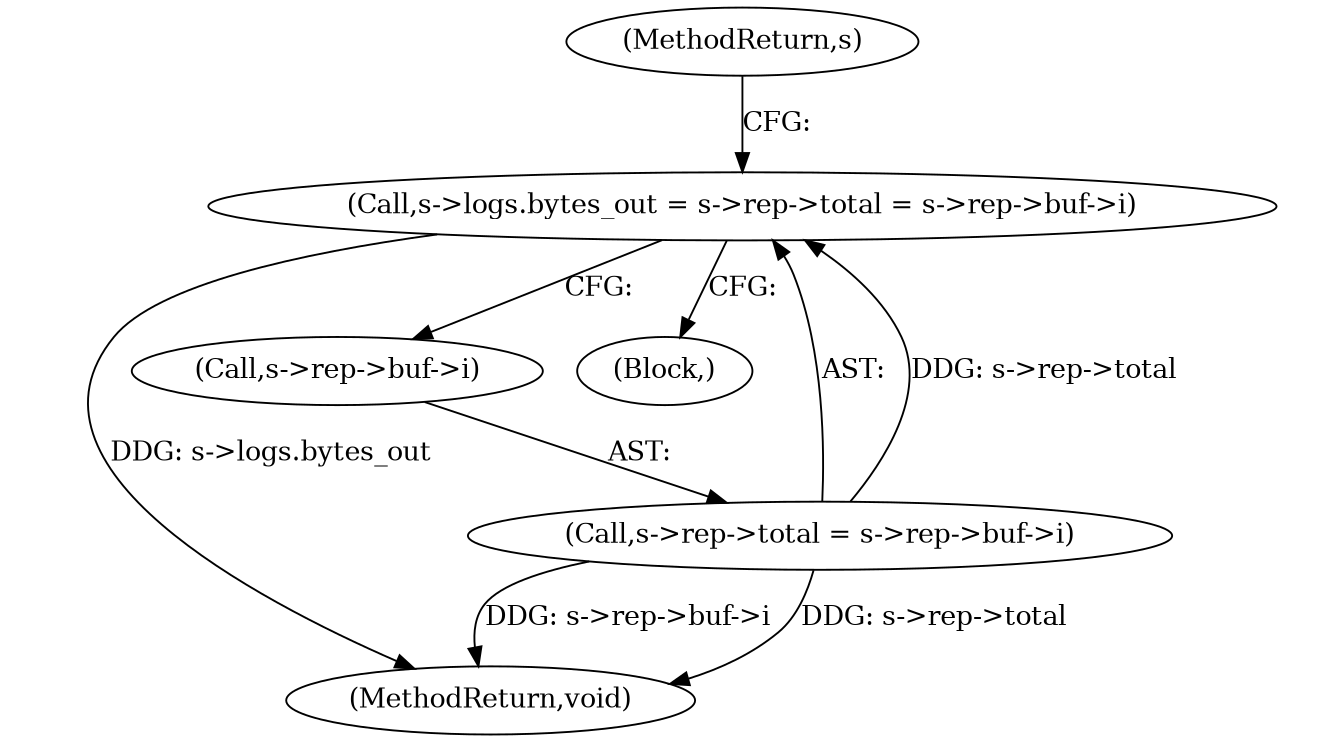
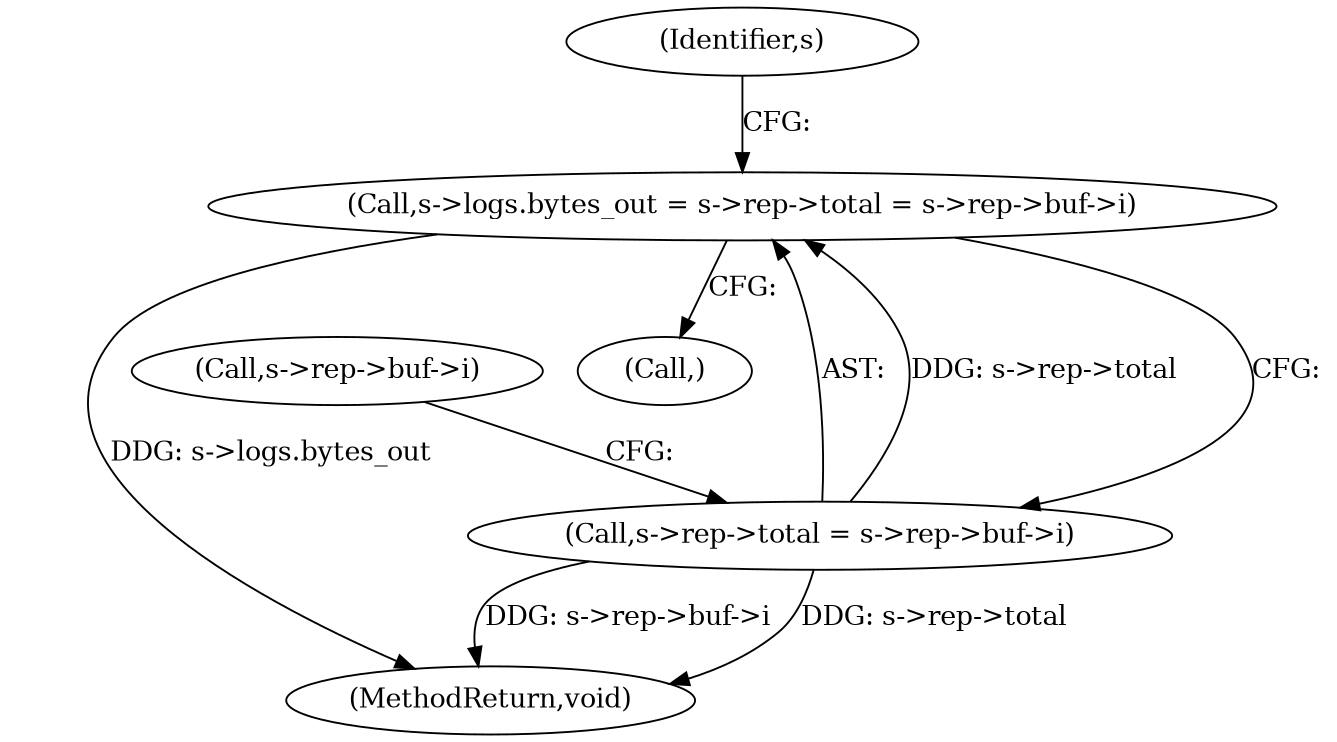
node "(MethodReturn,s)": label "(MethodReturn,s)" -> "(Identifier,s)"
edge "(Call,s->logs.bytes_out = s->rep->total = s->rep->buf->i)" -> "(Call,s->rep->buf->i)": now "(Call,s->logs.bytes_out = s->rep->total = s->rep->buf->i)" -> "(Call,s->rep->total = s->rep->buf->i)"
node "(Block,)": label "(Block,)" -> "(Call,)"
edge "(Call,s->rep->buf->i)" -> "(Call,s->rep->total = s->rep->buf->i)": label "AST: " -> "CFG: "
